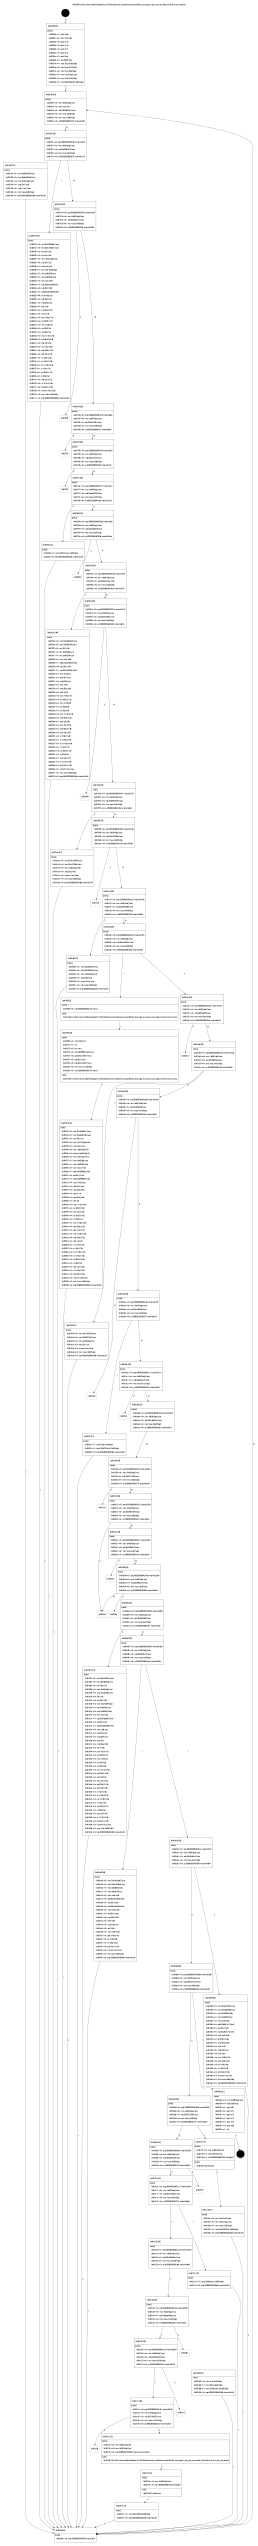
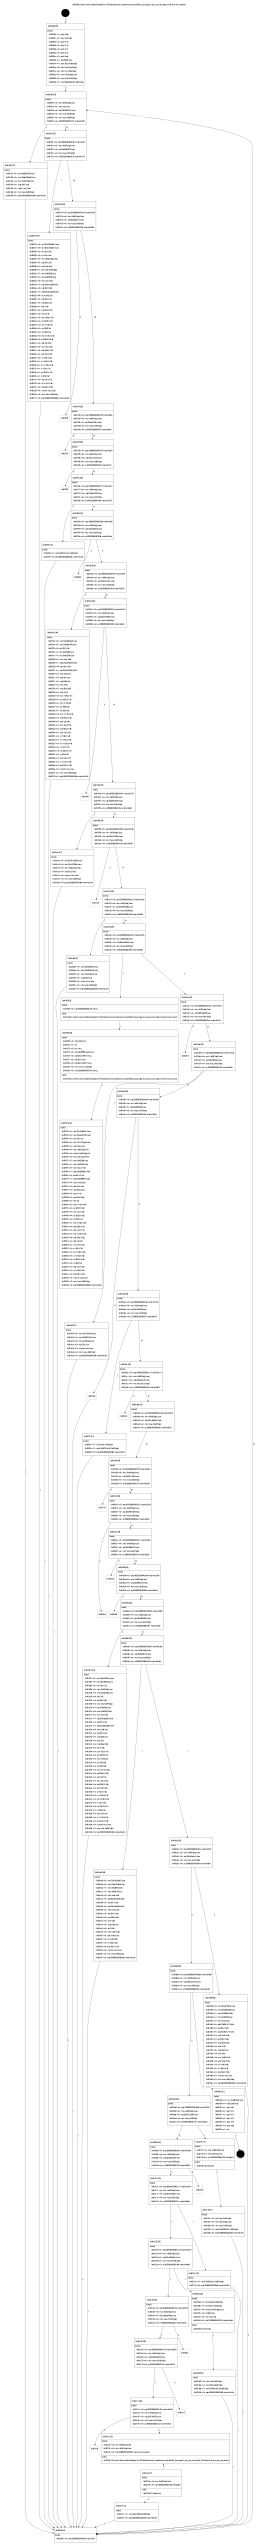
edge "0x4018df [29]" -> "0x401d13 [27]": added, label "1"
edge "0x401b48 [28]" -> "0x4023e6": now "0x401b48 [28]" -> "0x401b64 [28]"
edge "0x401f35 [168]" -> "0x4024d6 [5]": now "0x401d2e" -> "0x4024d6 [5]"
node "0x401d64 [30]": added
edge "0x402122 [12]" -> "0x40212e [9]": reversed
